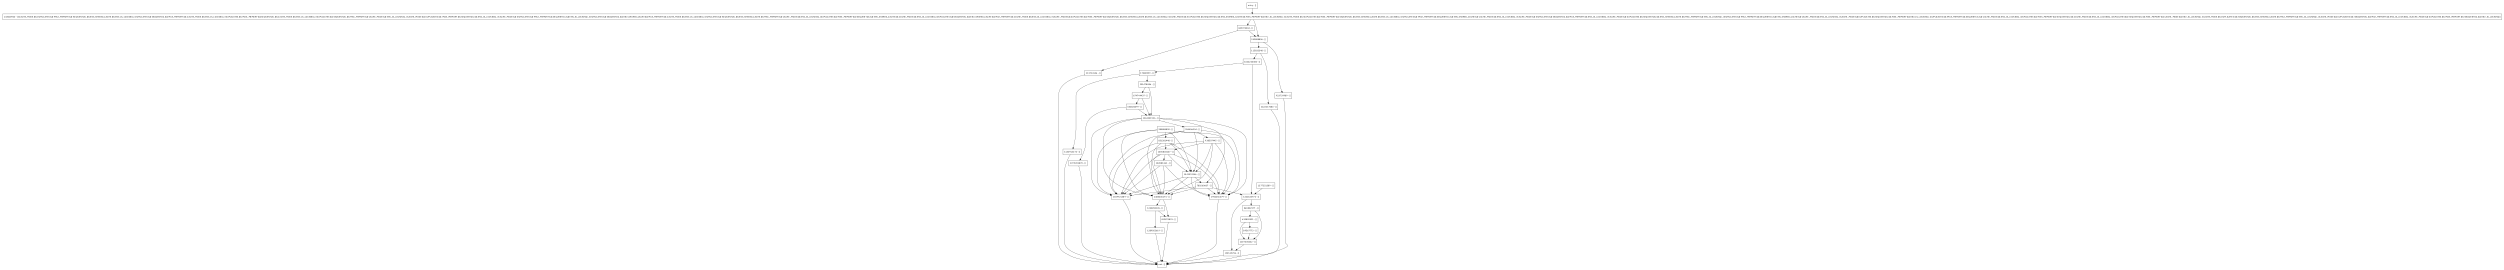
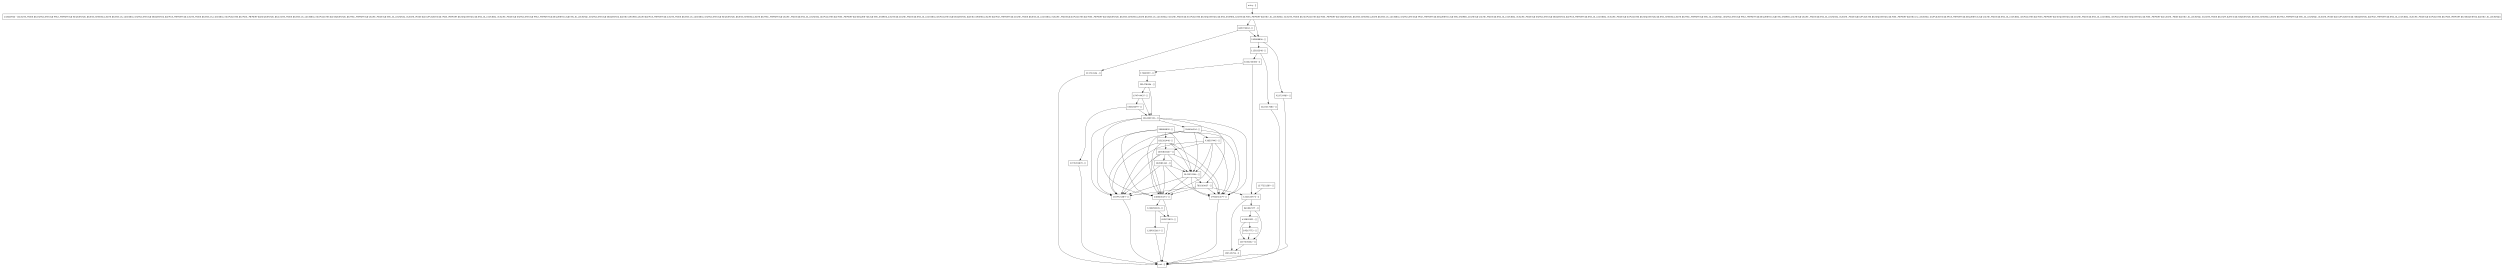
node "1132914172 - []": removed
edge "152881361 - []" -> "1541074146 - []": added
